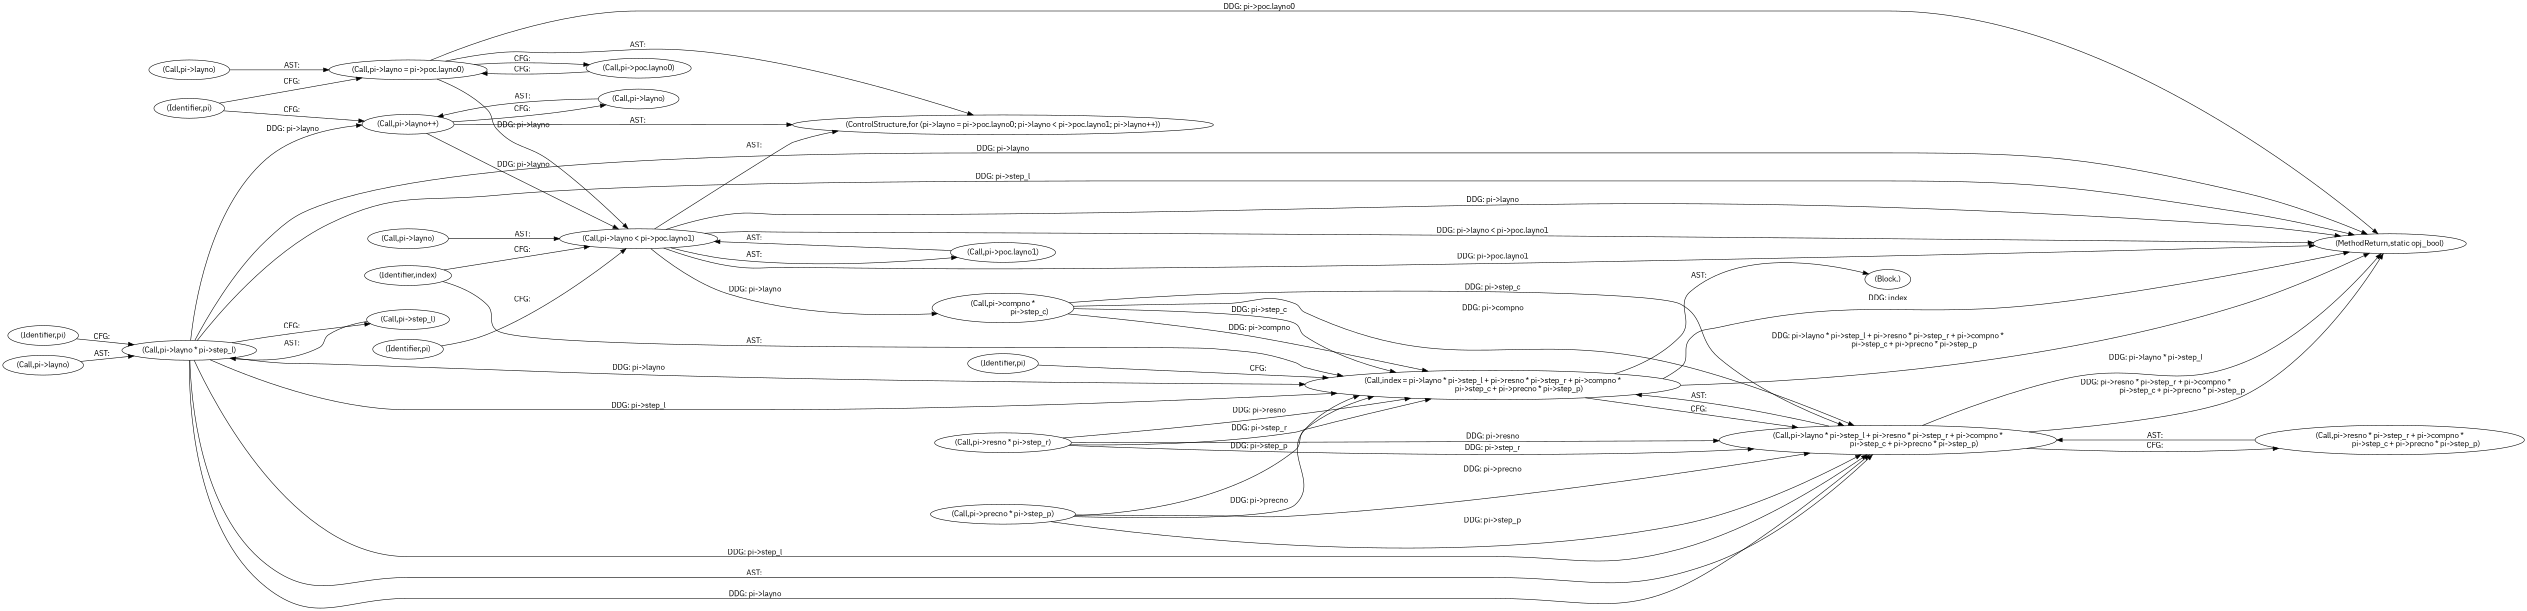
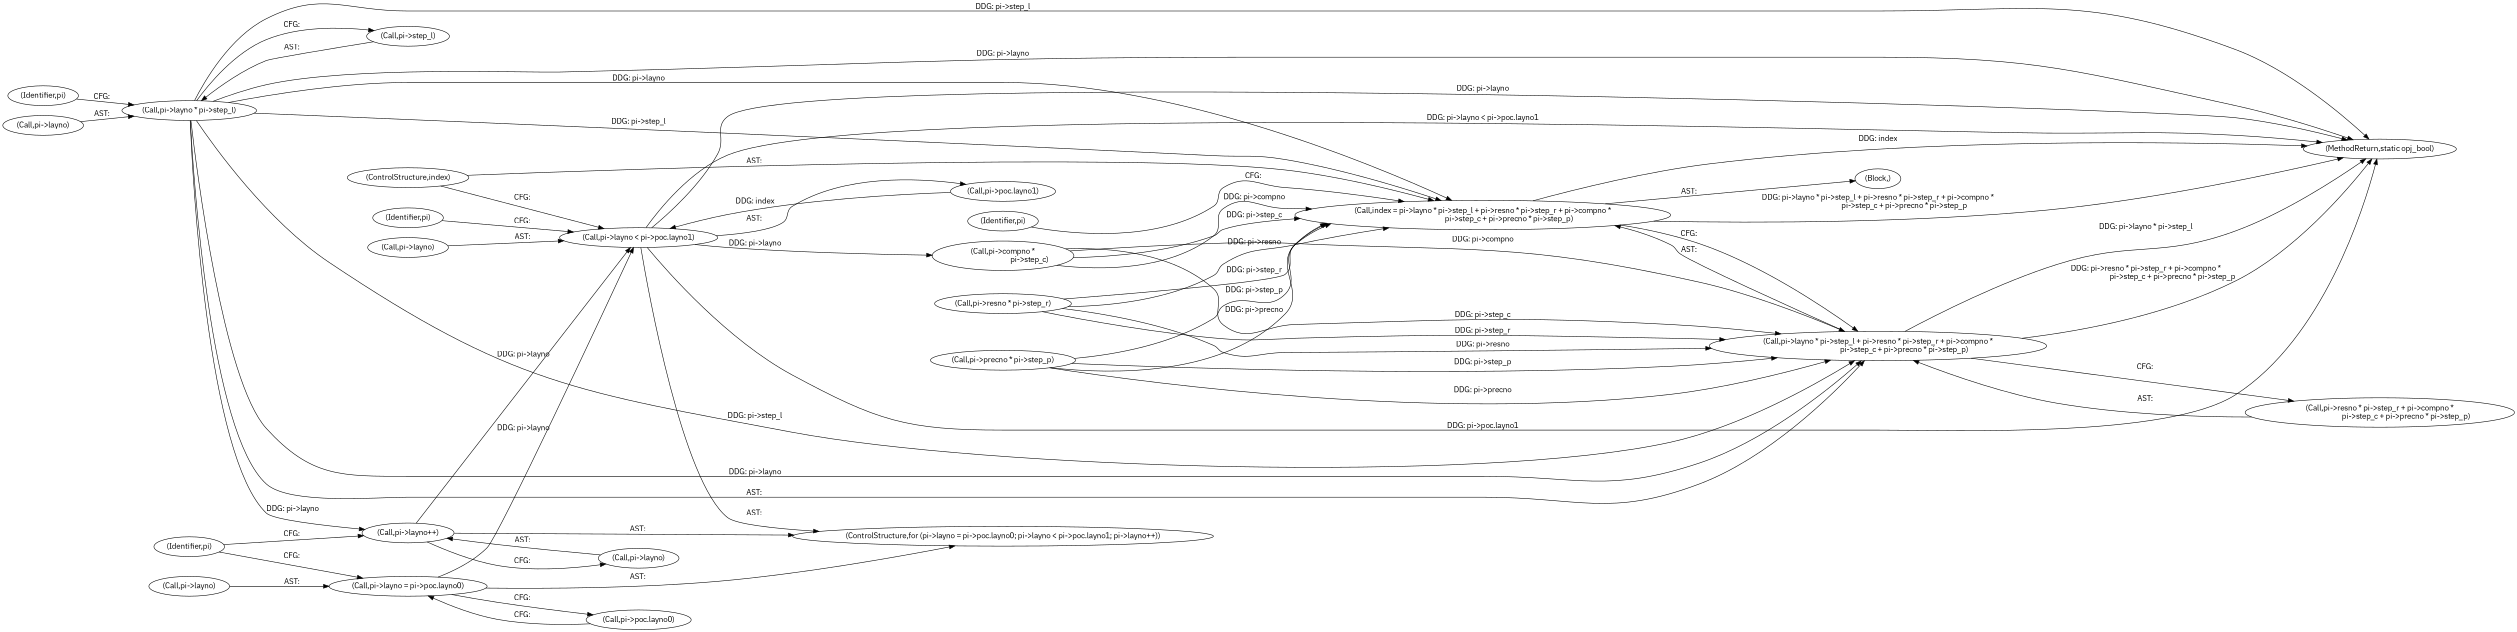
edge "(Call,pi->layno = pi->poc.layno0)" -> "(MethodReturn,static opj_bool)": removed, label "DDG: pi->poc.layno0"
edge "(Call,pi->poc.layno1)" -> "(Call,pi->layno < pi->poc.layno1)": label "AST: " -> "DDG: index"
node "(Identifier,index)": label "(Identifier,index)" -> "(ControlStructure,index)"
